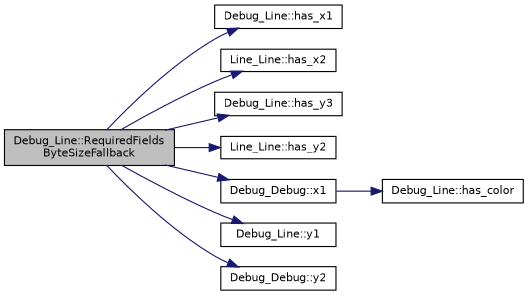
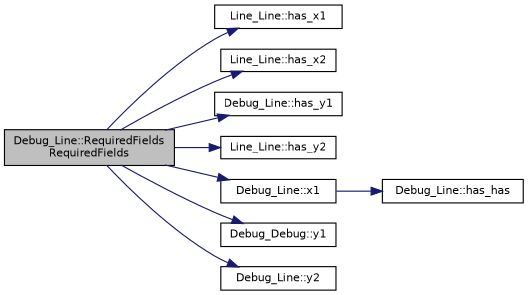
node "Debug_Line::has_x1": label "Debug_Line::has_x1" -> "Line_Line::has_x1"
node "Debug_Line::has_y3": label "Debug_Line::has_y3" -> "Debug_Line::has_y1"
node "Debug_Line::RequiredFields ByteSizeFallback": label "Debug_Line::RequiredFields ByteSizeFallback" -> "Debug_Line::RequiredFields RequiredFields"
node "Debug_Debug::x1": label "Debug_Debug::x1" -> "Debug_Line::x1"
node "Debug_Line::has_color": label "Debug_Line::has_color" -> "Debug_Line::has_has"
node "Debug_Line::y1": label "Debug_Line::y1" -> "Debug_Debug::y1"
node "Debug_Debug::y2": label "Debug_Debug::y2" -> "Debug_Line::y2"
